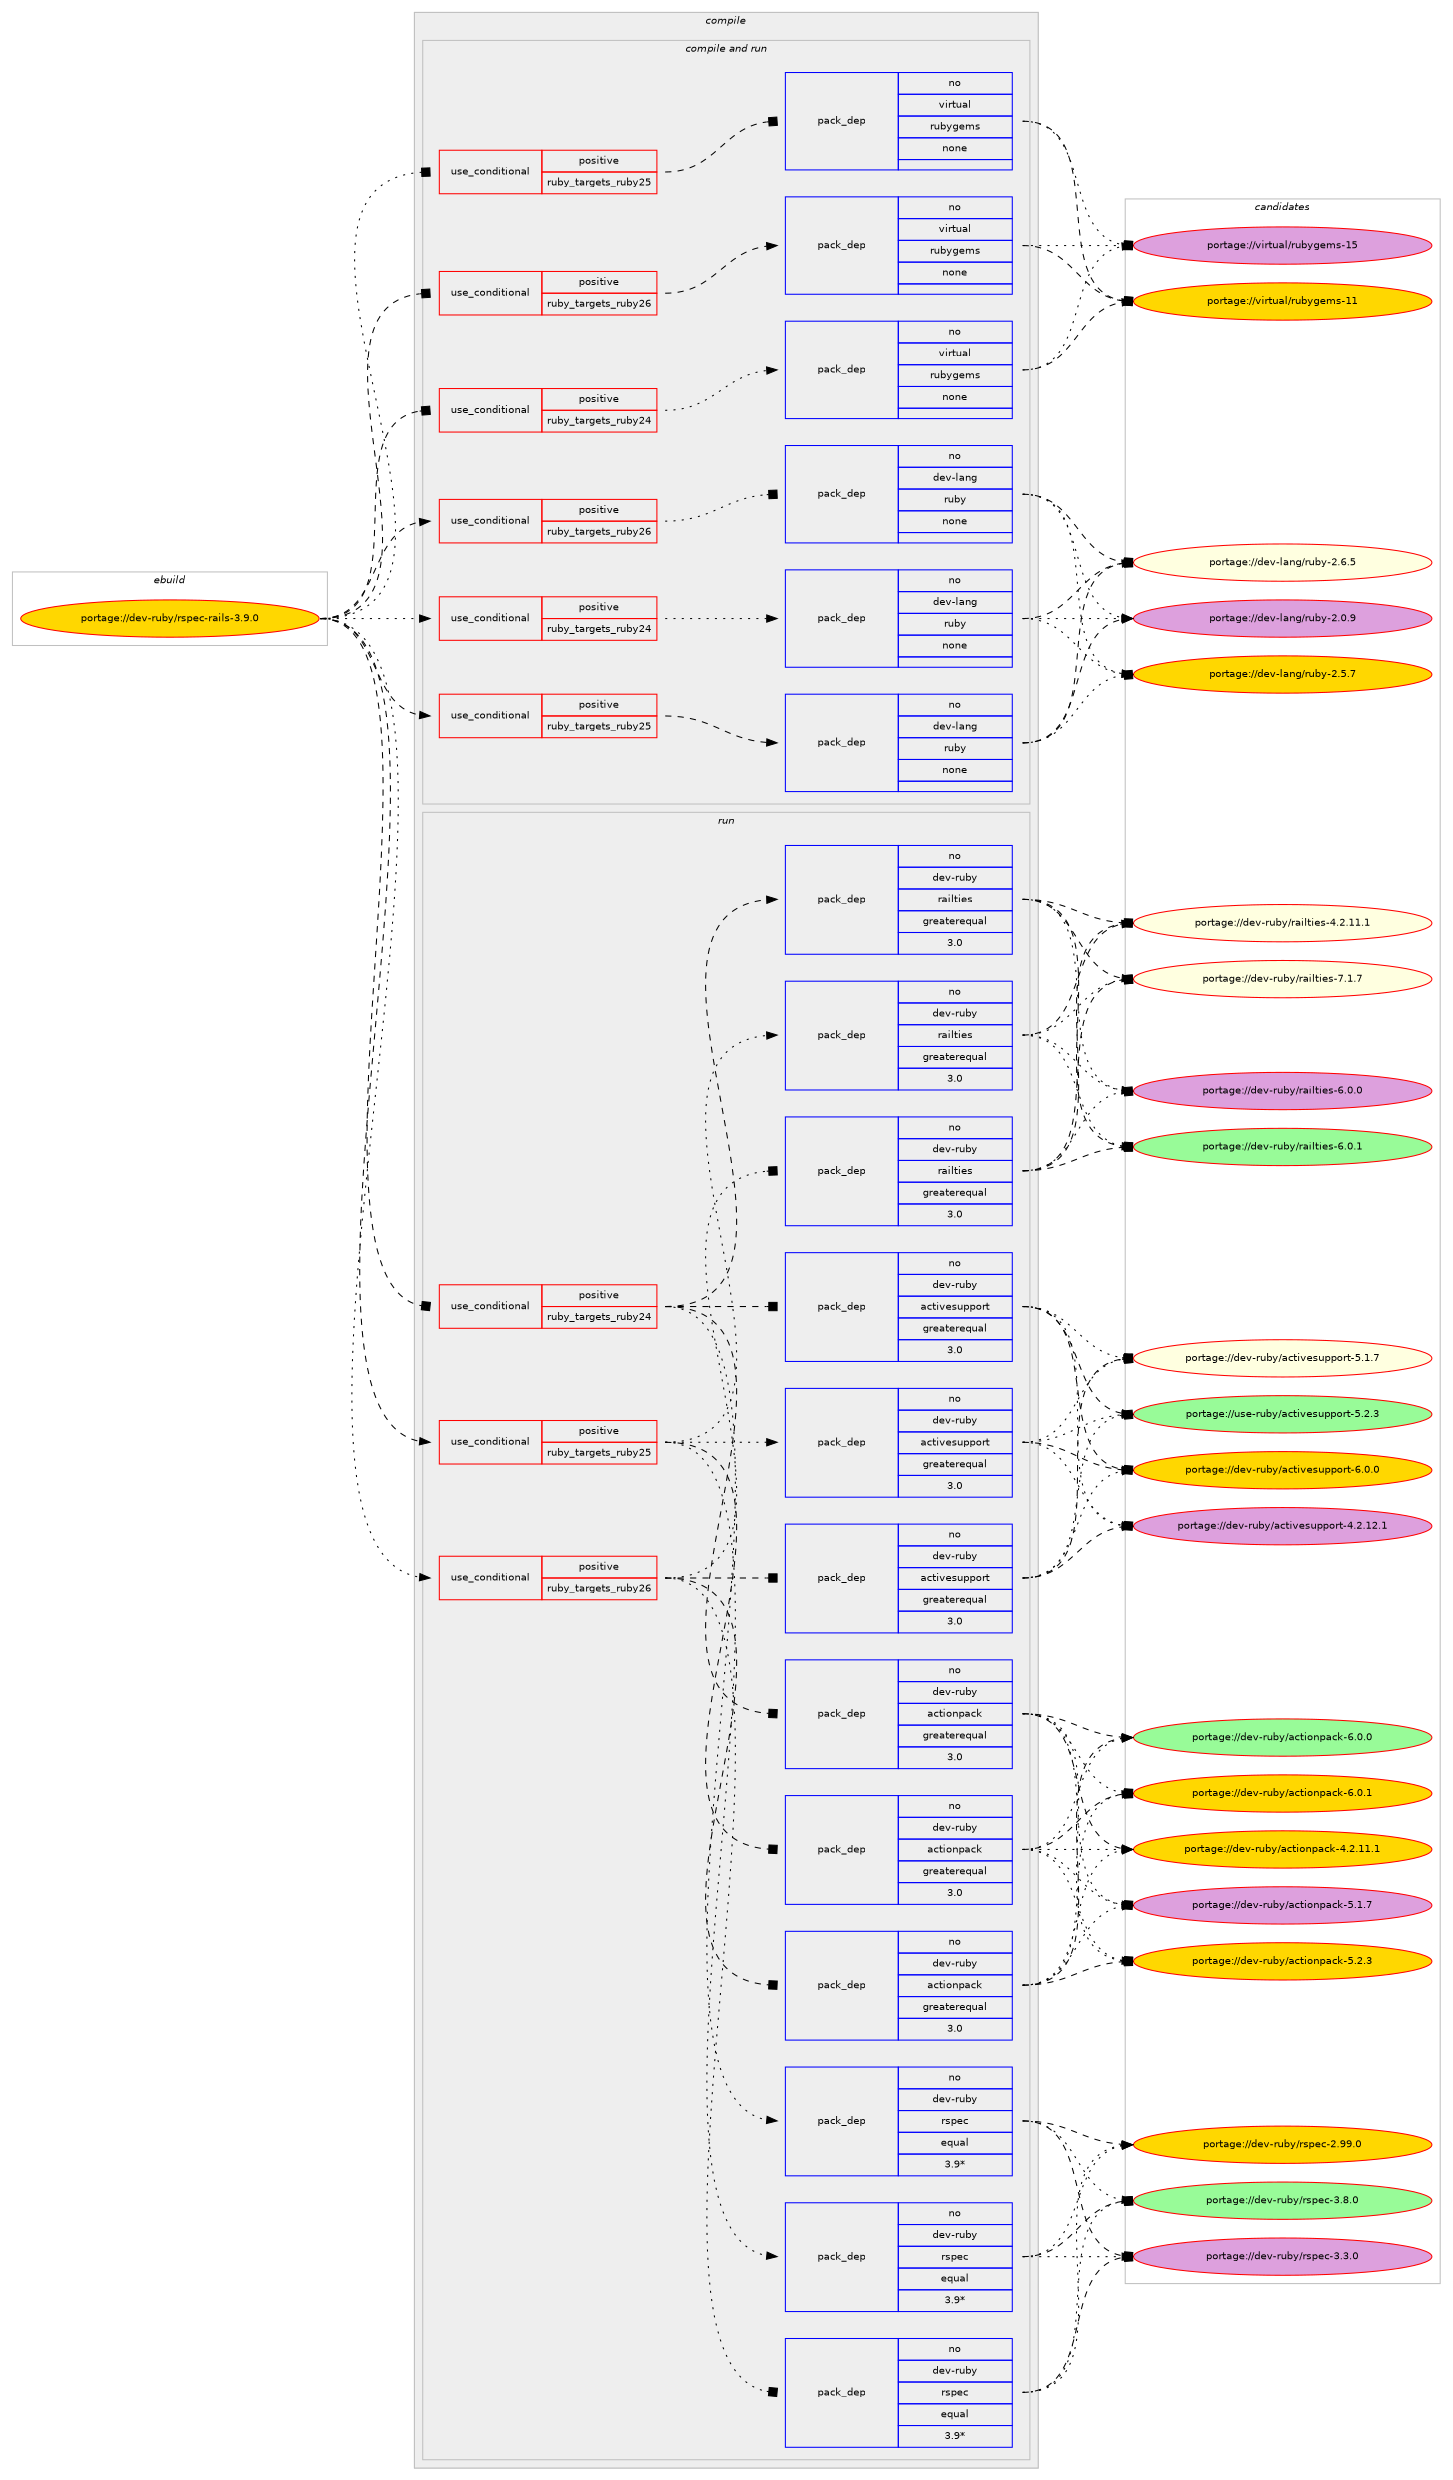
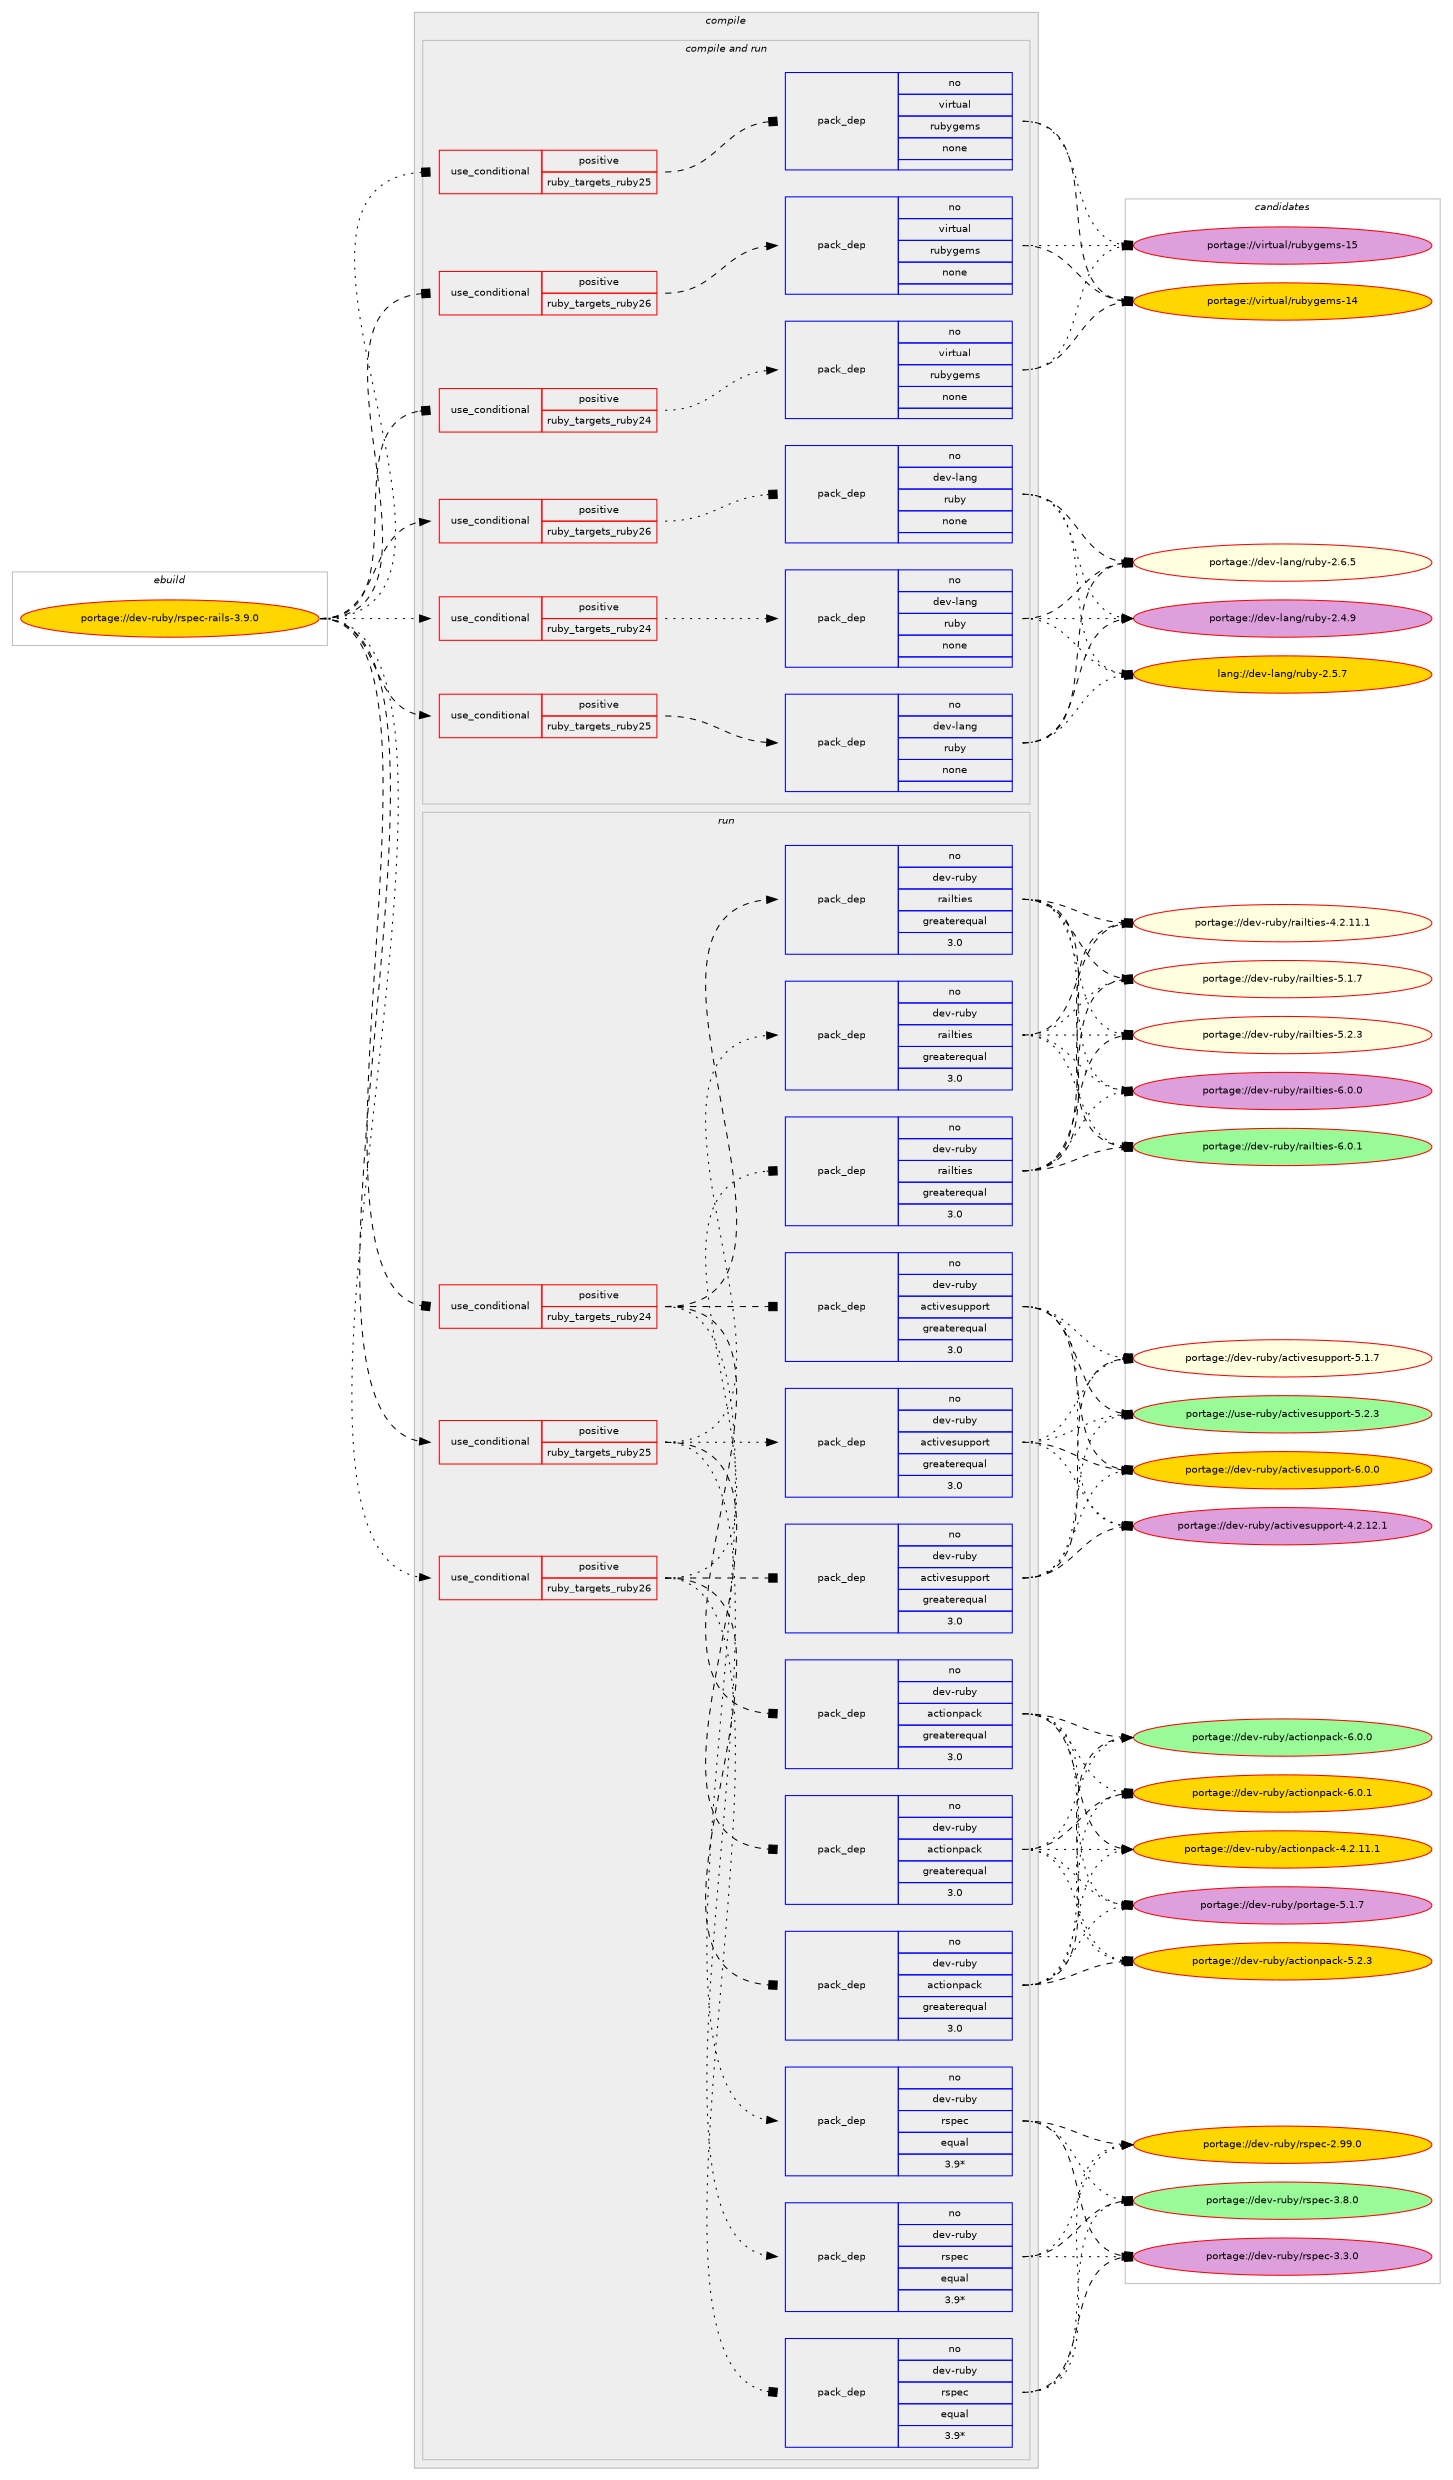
node "portage://virtual/rubygems-11": label "portage://virtual/rubygems-11" -> "portage://virtual/rubygems-14"
node "portage://dev-lang/ruby-2.0.9": label "portage://dev-lang/ruby-2.0.9" -> "portage://dev-lang/ruby-2.4.9"
node "portage://dev-lang/ruby-2.5.7": label "portage://dev-lang/ruby-2.5.7" -> "lang://dev-lang/ruby-2.5.7"
node "portage://dev-ruby/railties-7.1.7": label "portage://dev-ruby/railties-7.1.7" -> "portage://dev-ruby/railties-5.1.7"
node "portage://dev-ruby/railties-5.2.3": added
node "portage://dev-ruby/actionpack-5.1.7": label "portage://dev-ruby/actionpack-5.1.7" -> "portage://dev-ruby/portage-5.1.7"
